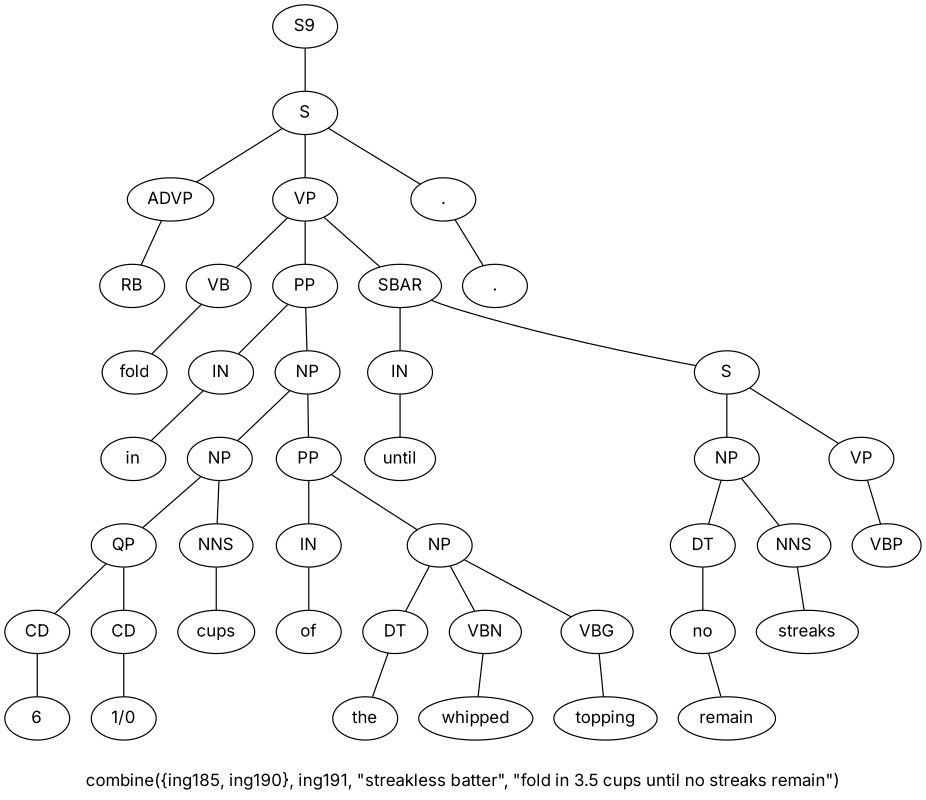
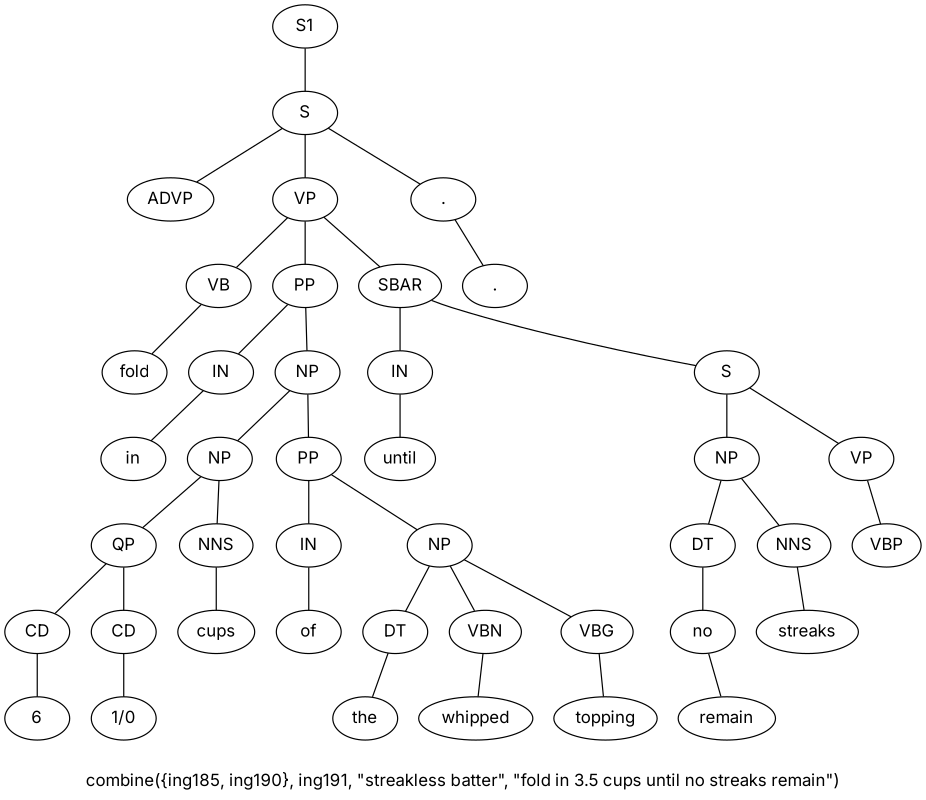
node "S9": label "S9" -> "S1"
node "RB": removed
